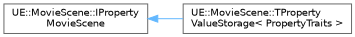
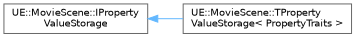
node "UE::MovieScene::IProperty MovieScene": label "UE::MovieScene::IProperty MovieScene" -> "UE::MovieScene::IProperty ValueStorage"
